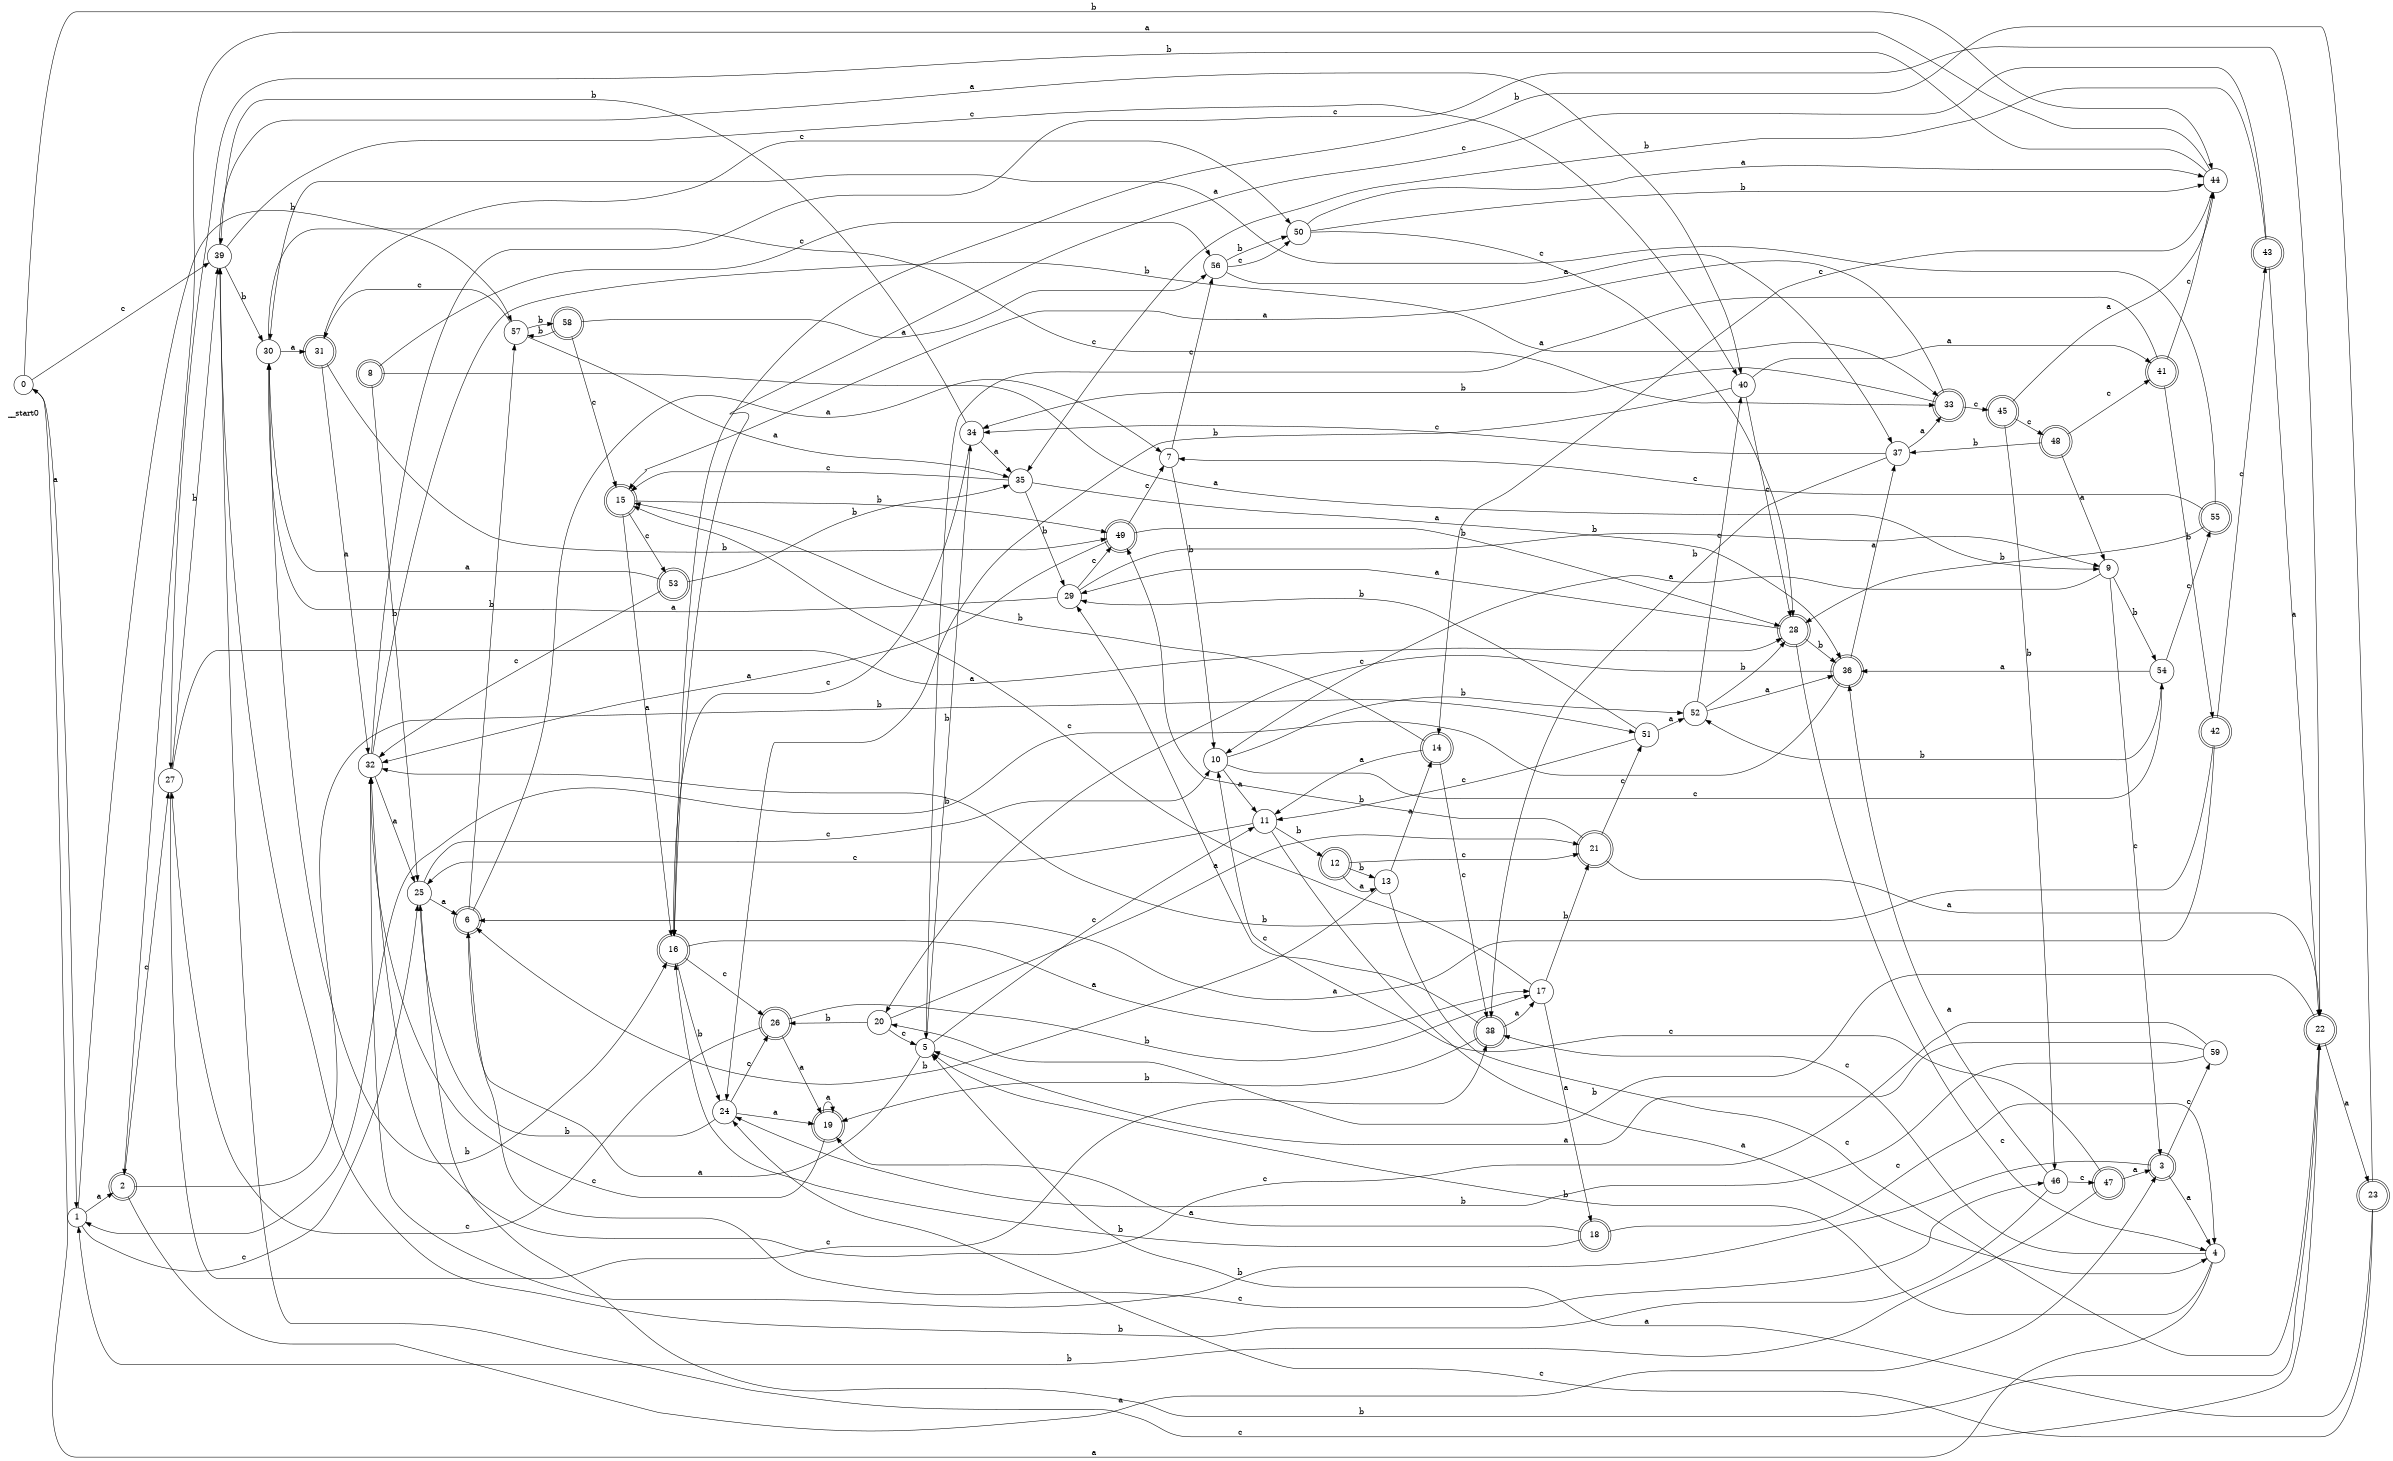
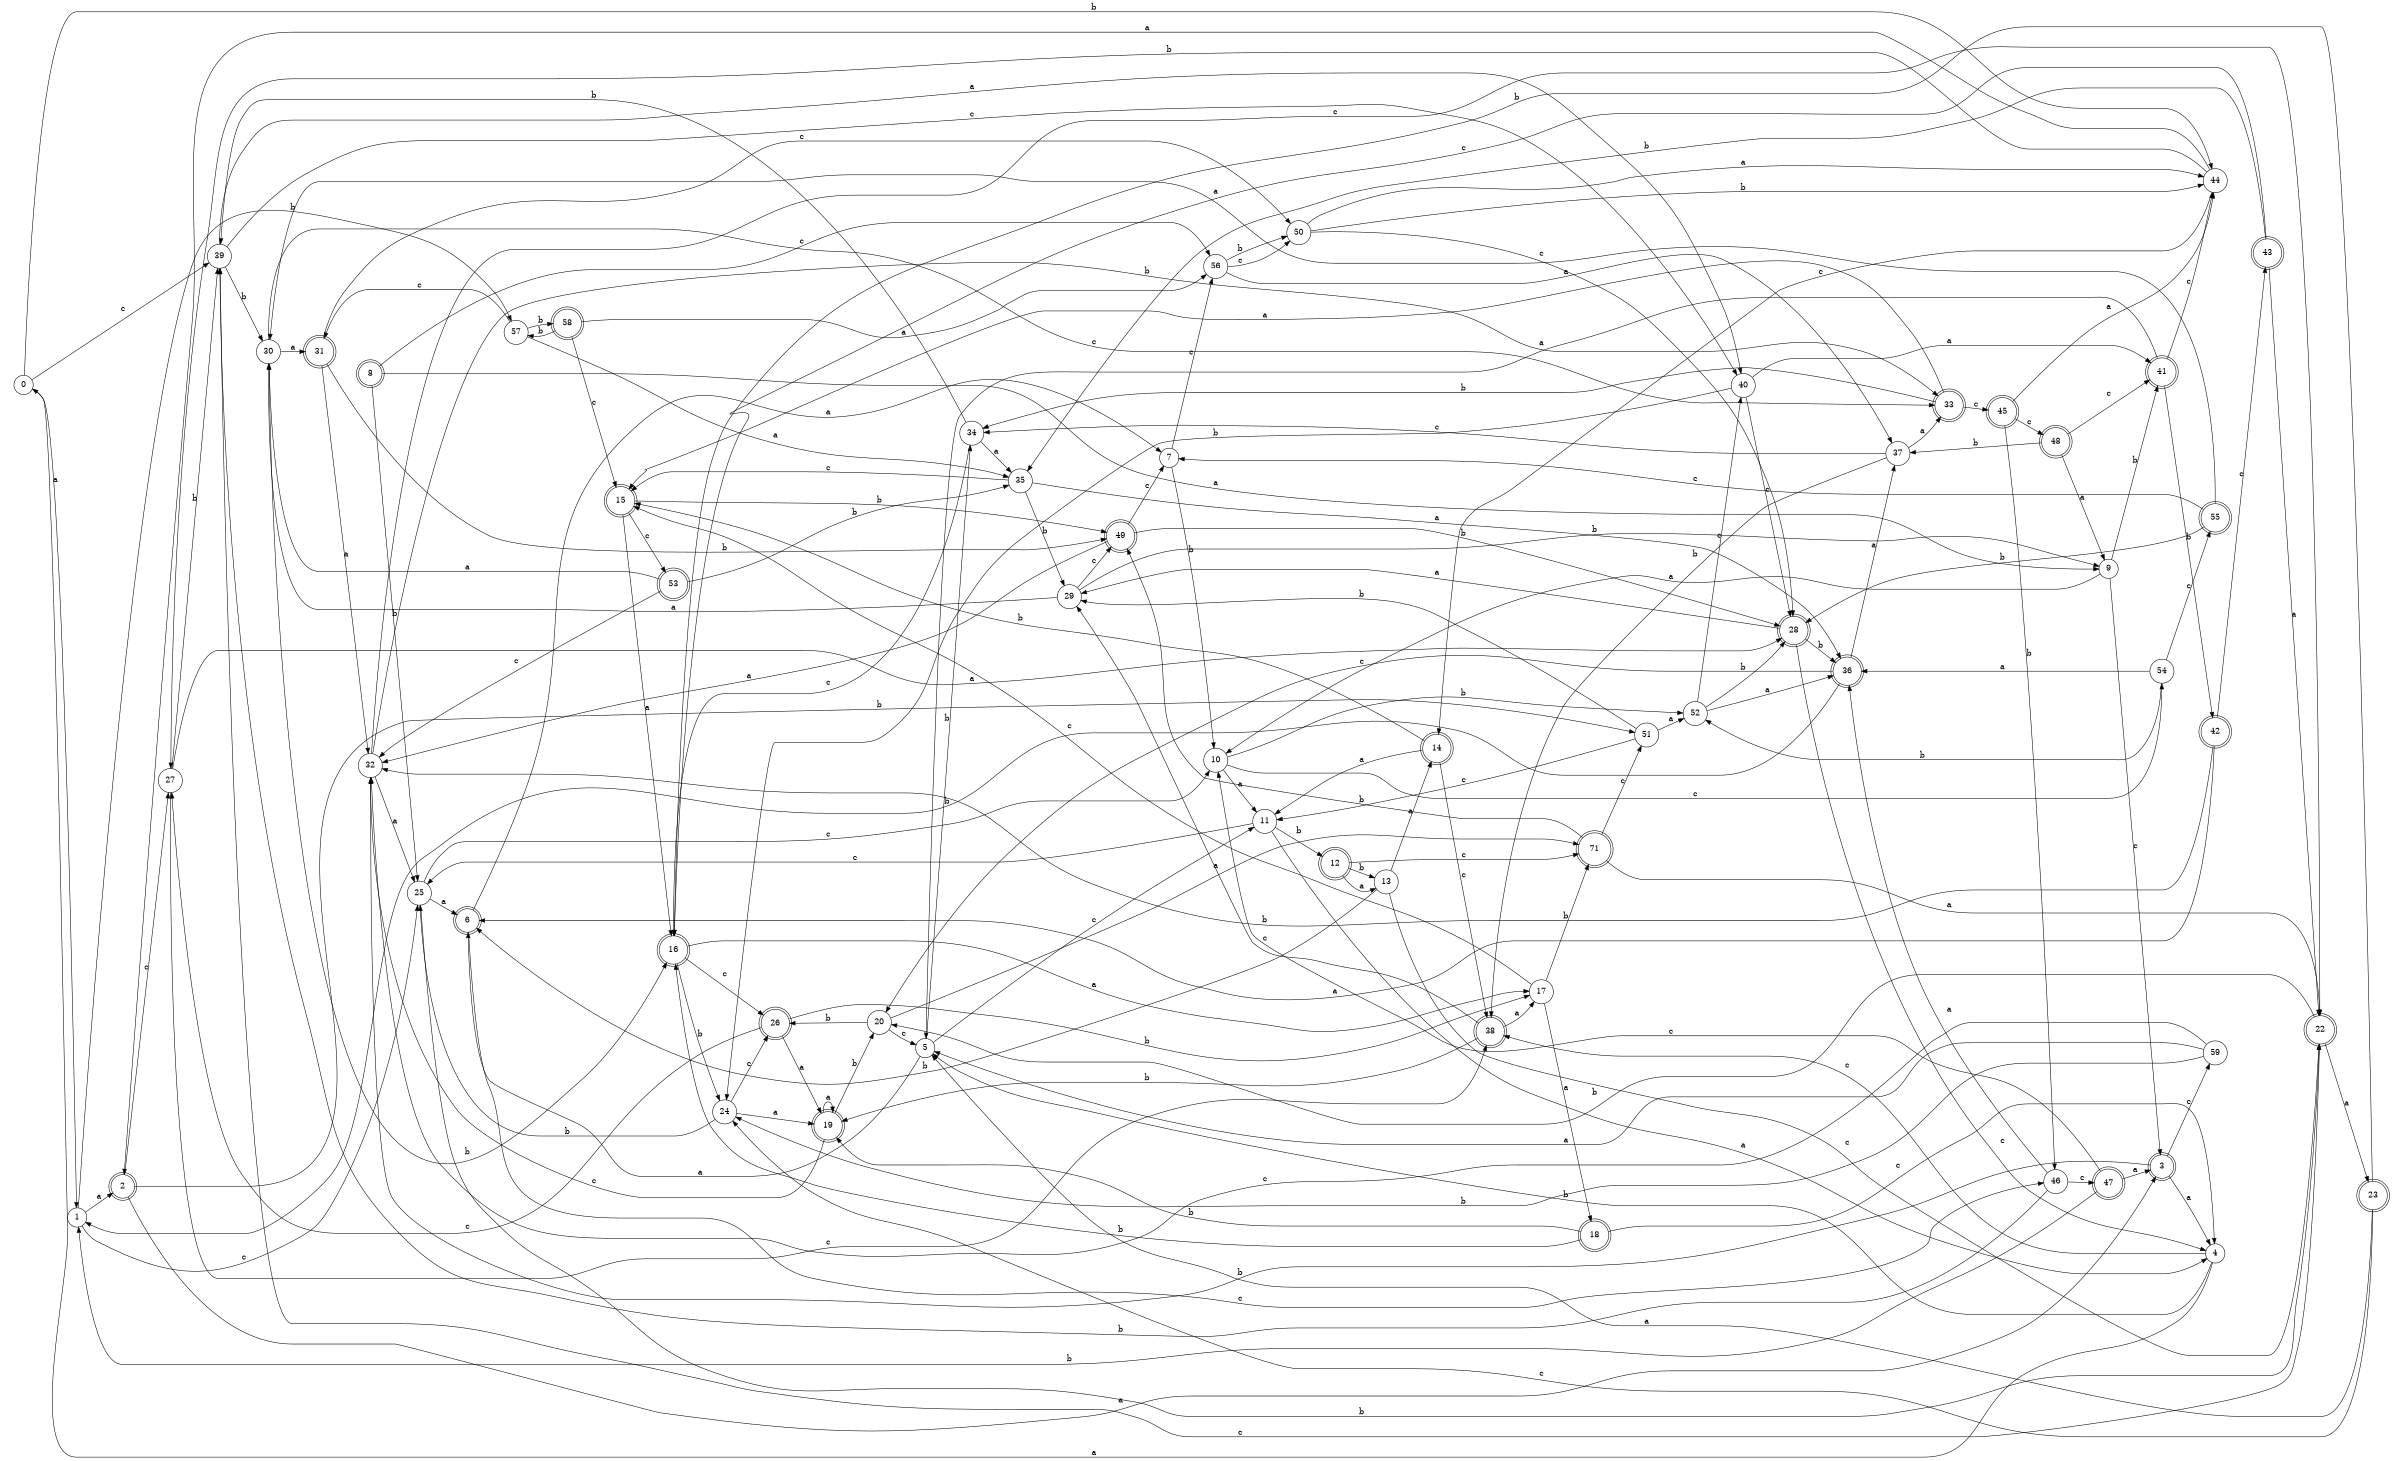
node "__start0": removed
edge "9" -> "54": now "9" -> "41"
edge "6" -> "57": removed, label "b"
node "21": label "21" -> "71"
edge "19" -> "20": added, label "b"
edge "18" -> "19": label "a" -> "b"
